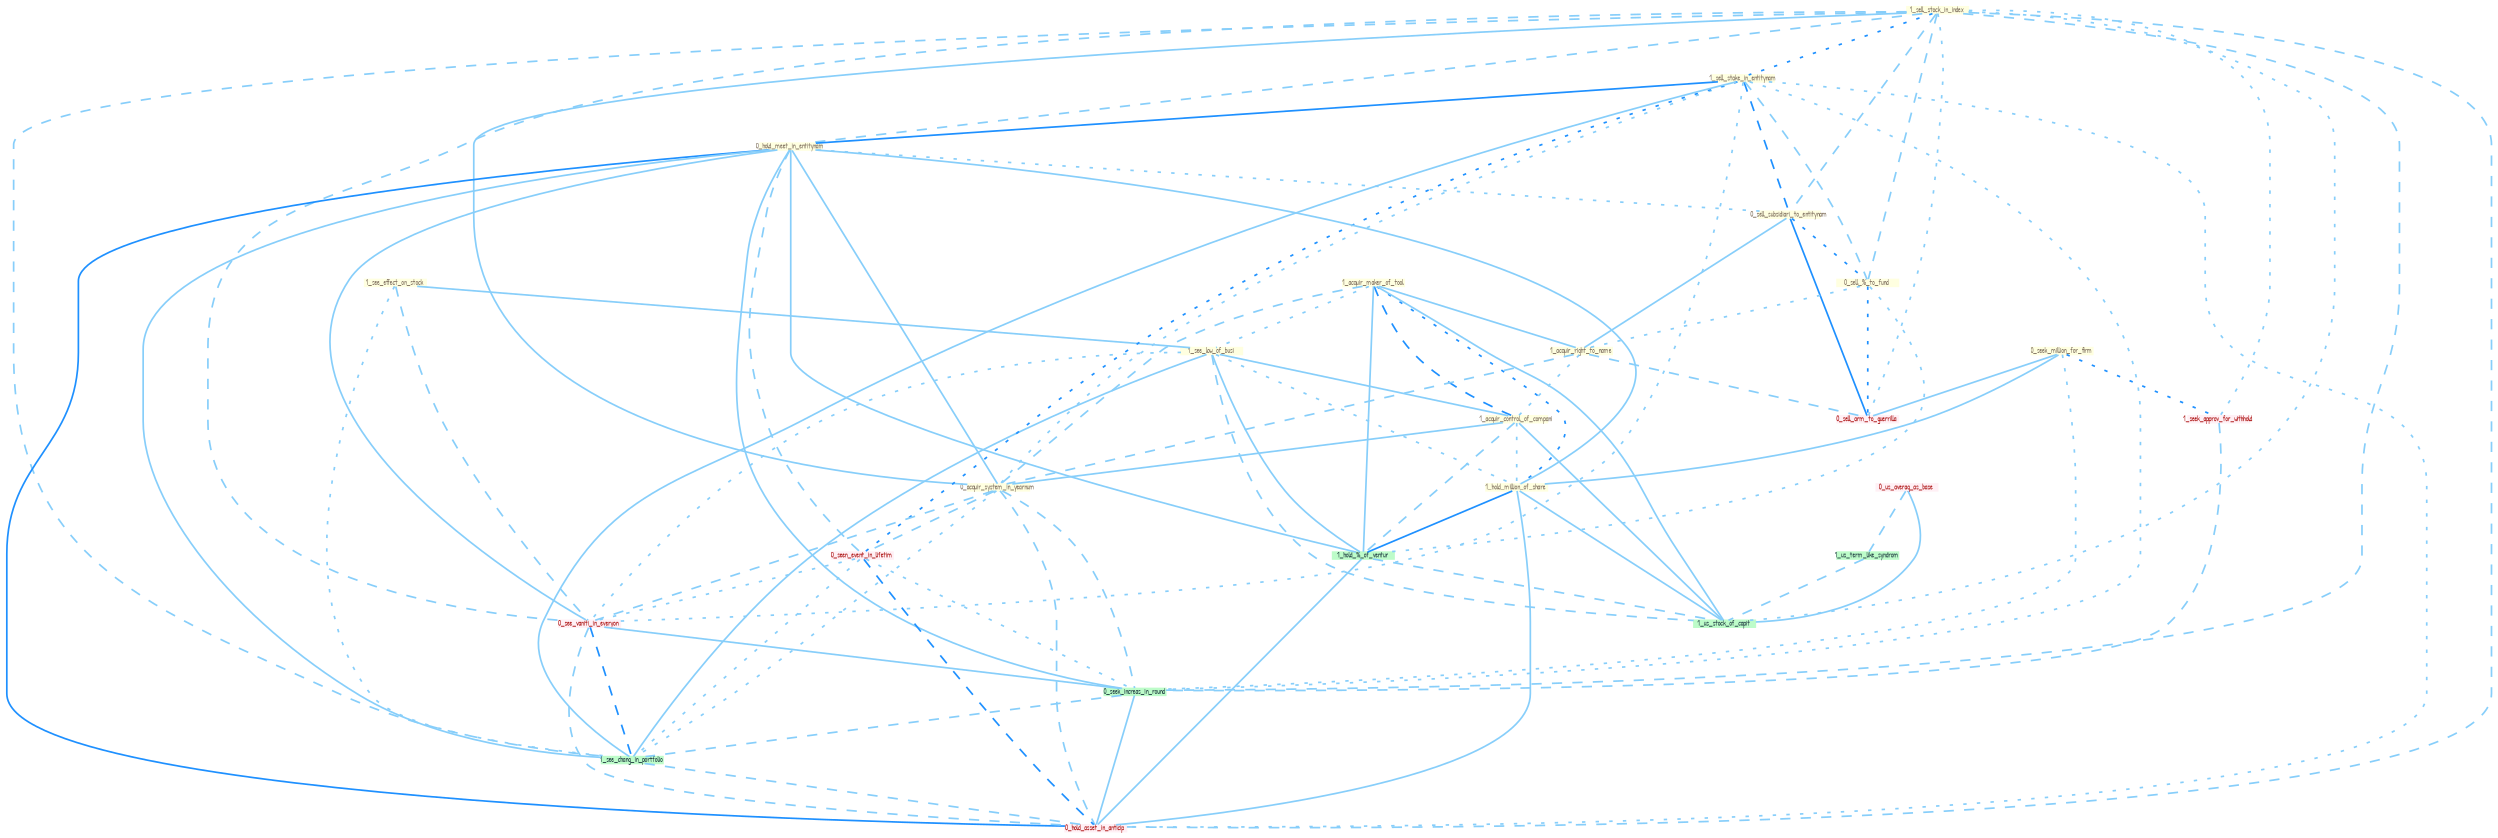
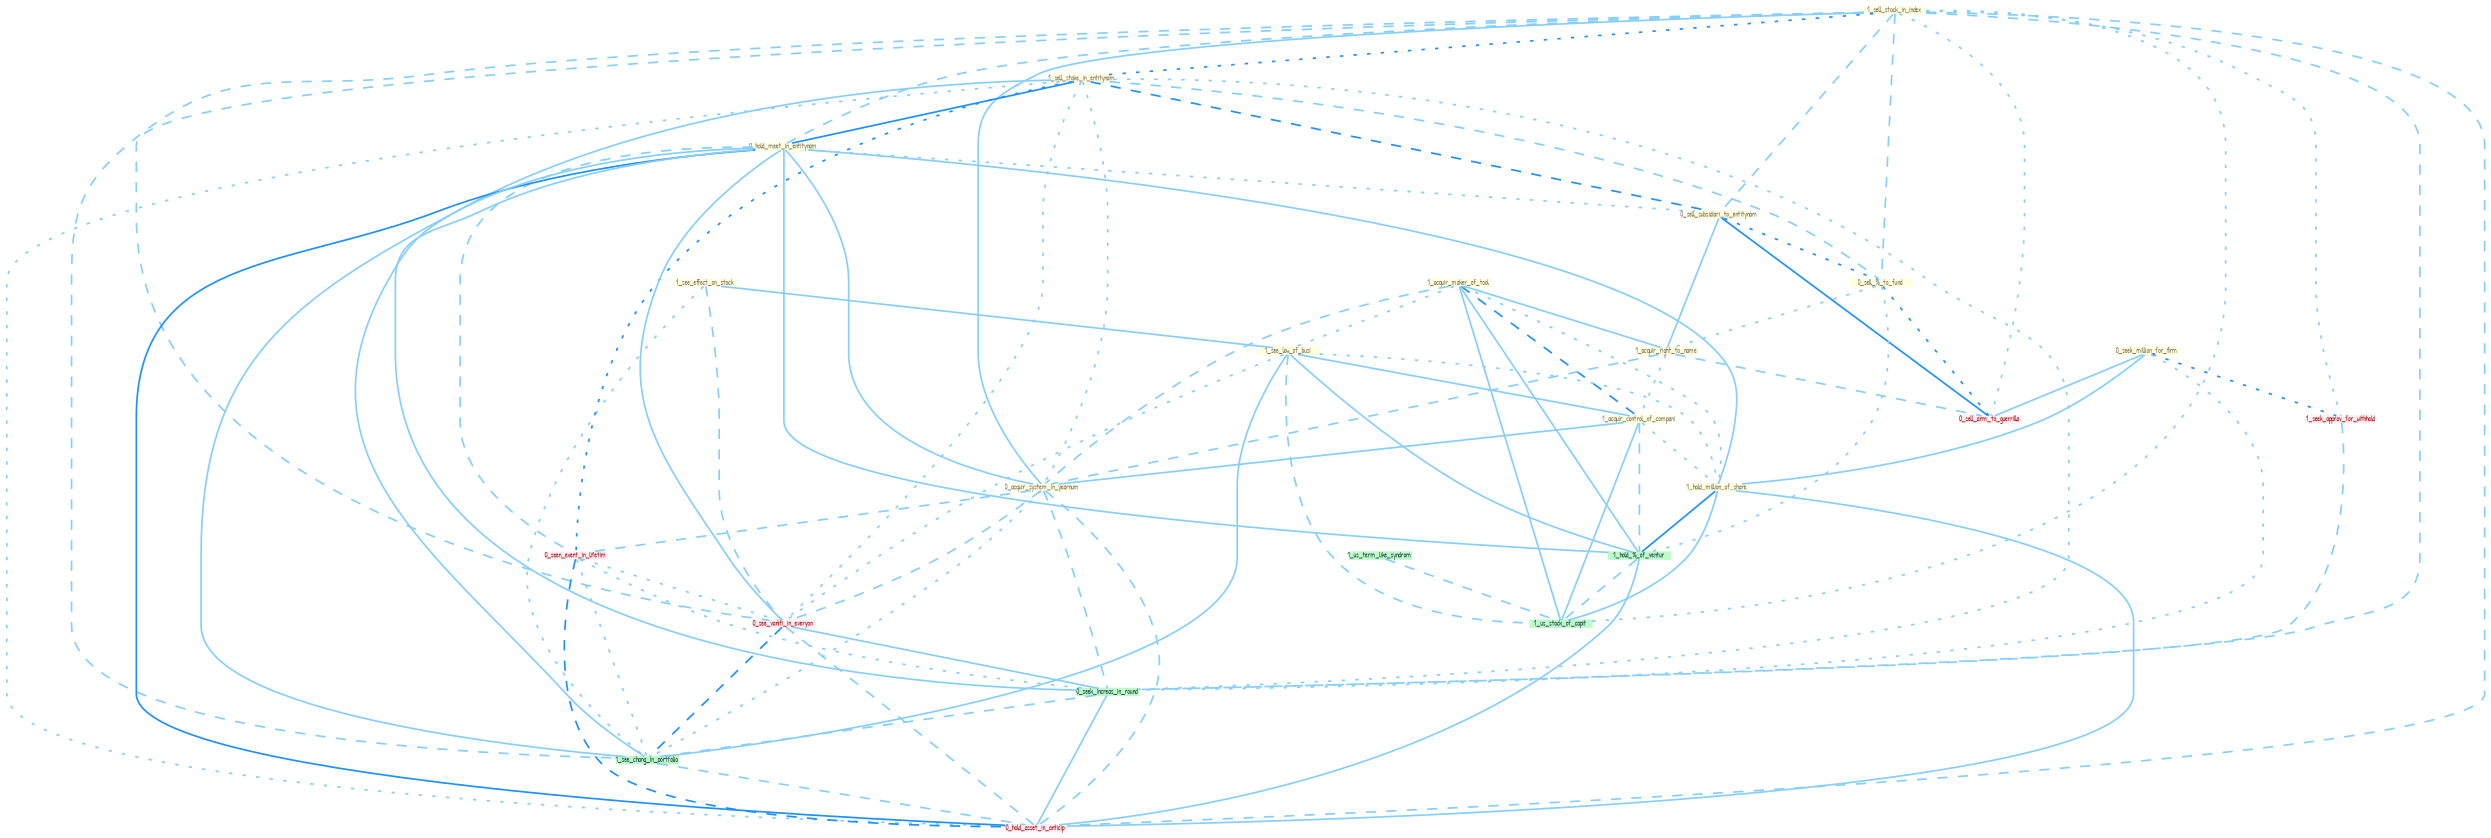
edge "1_acquir_maker_of_tool" -- "1_hold_million_of_share": color #1e90ff -> #87cefa
node "0_us_averag_as_base": removed
